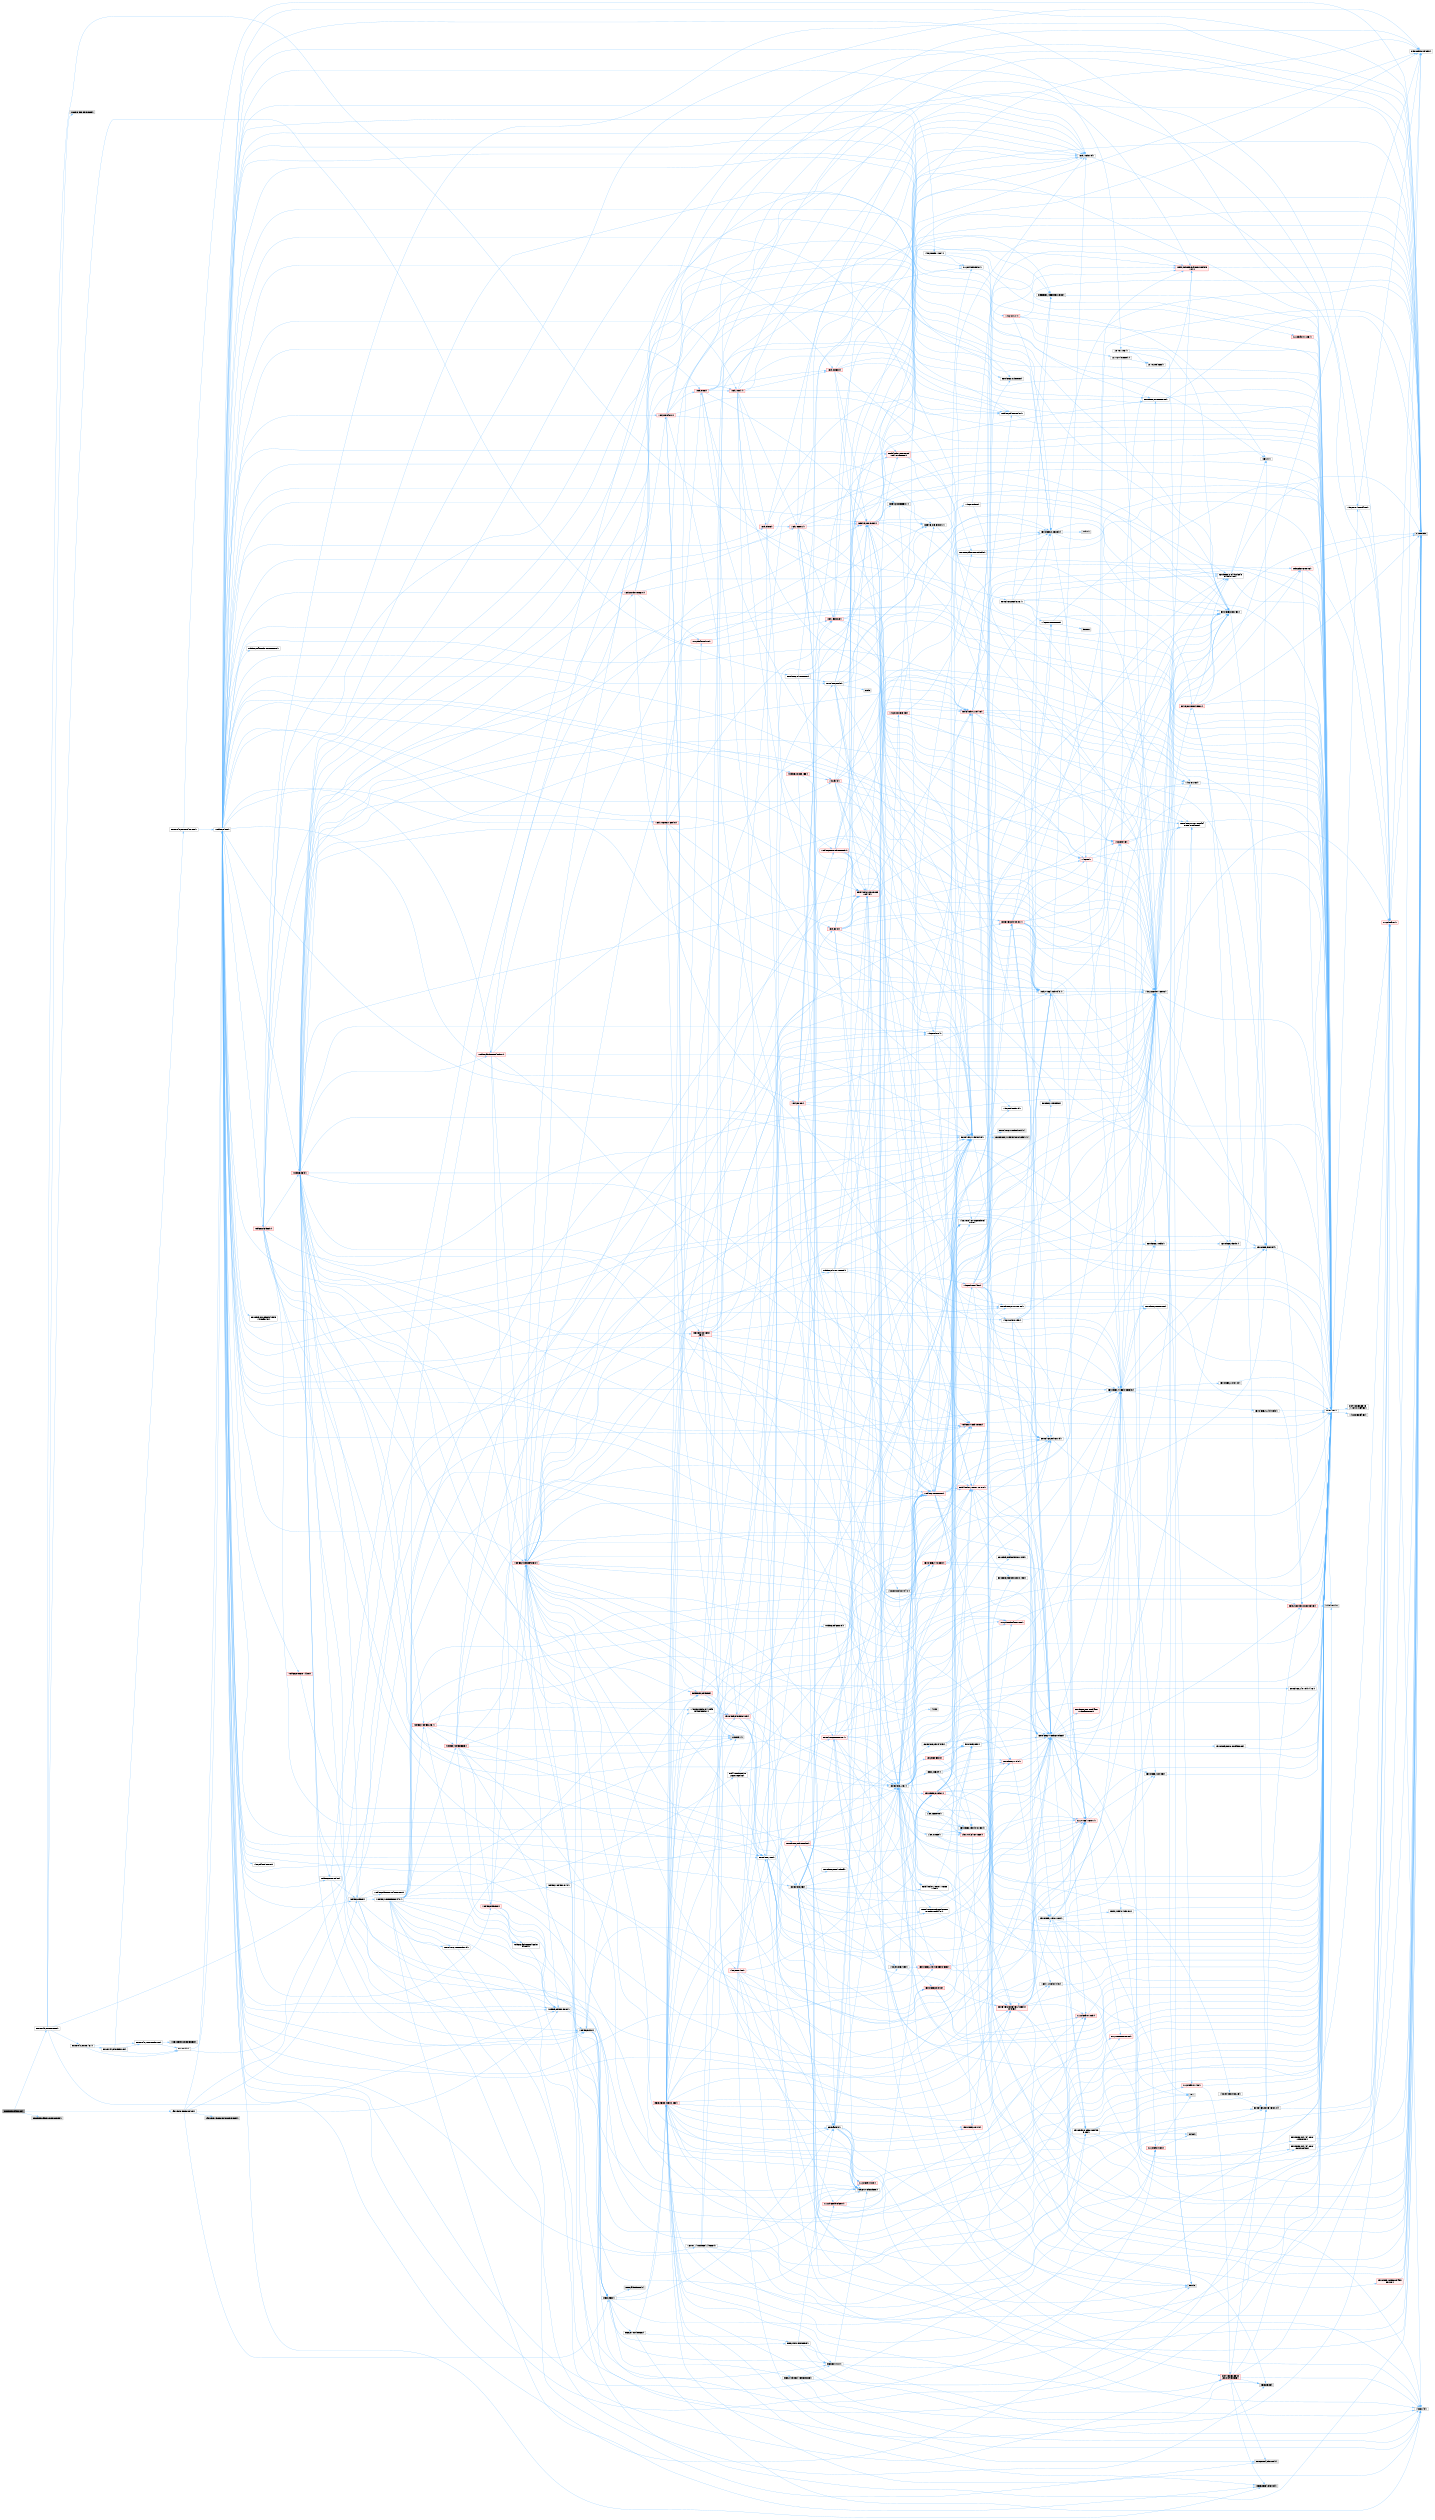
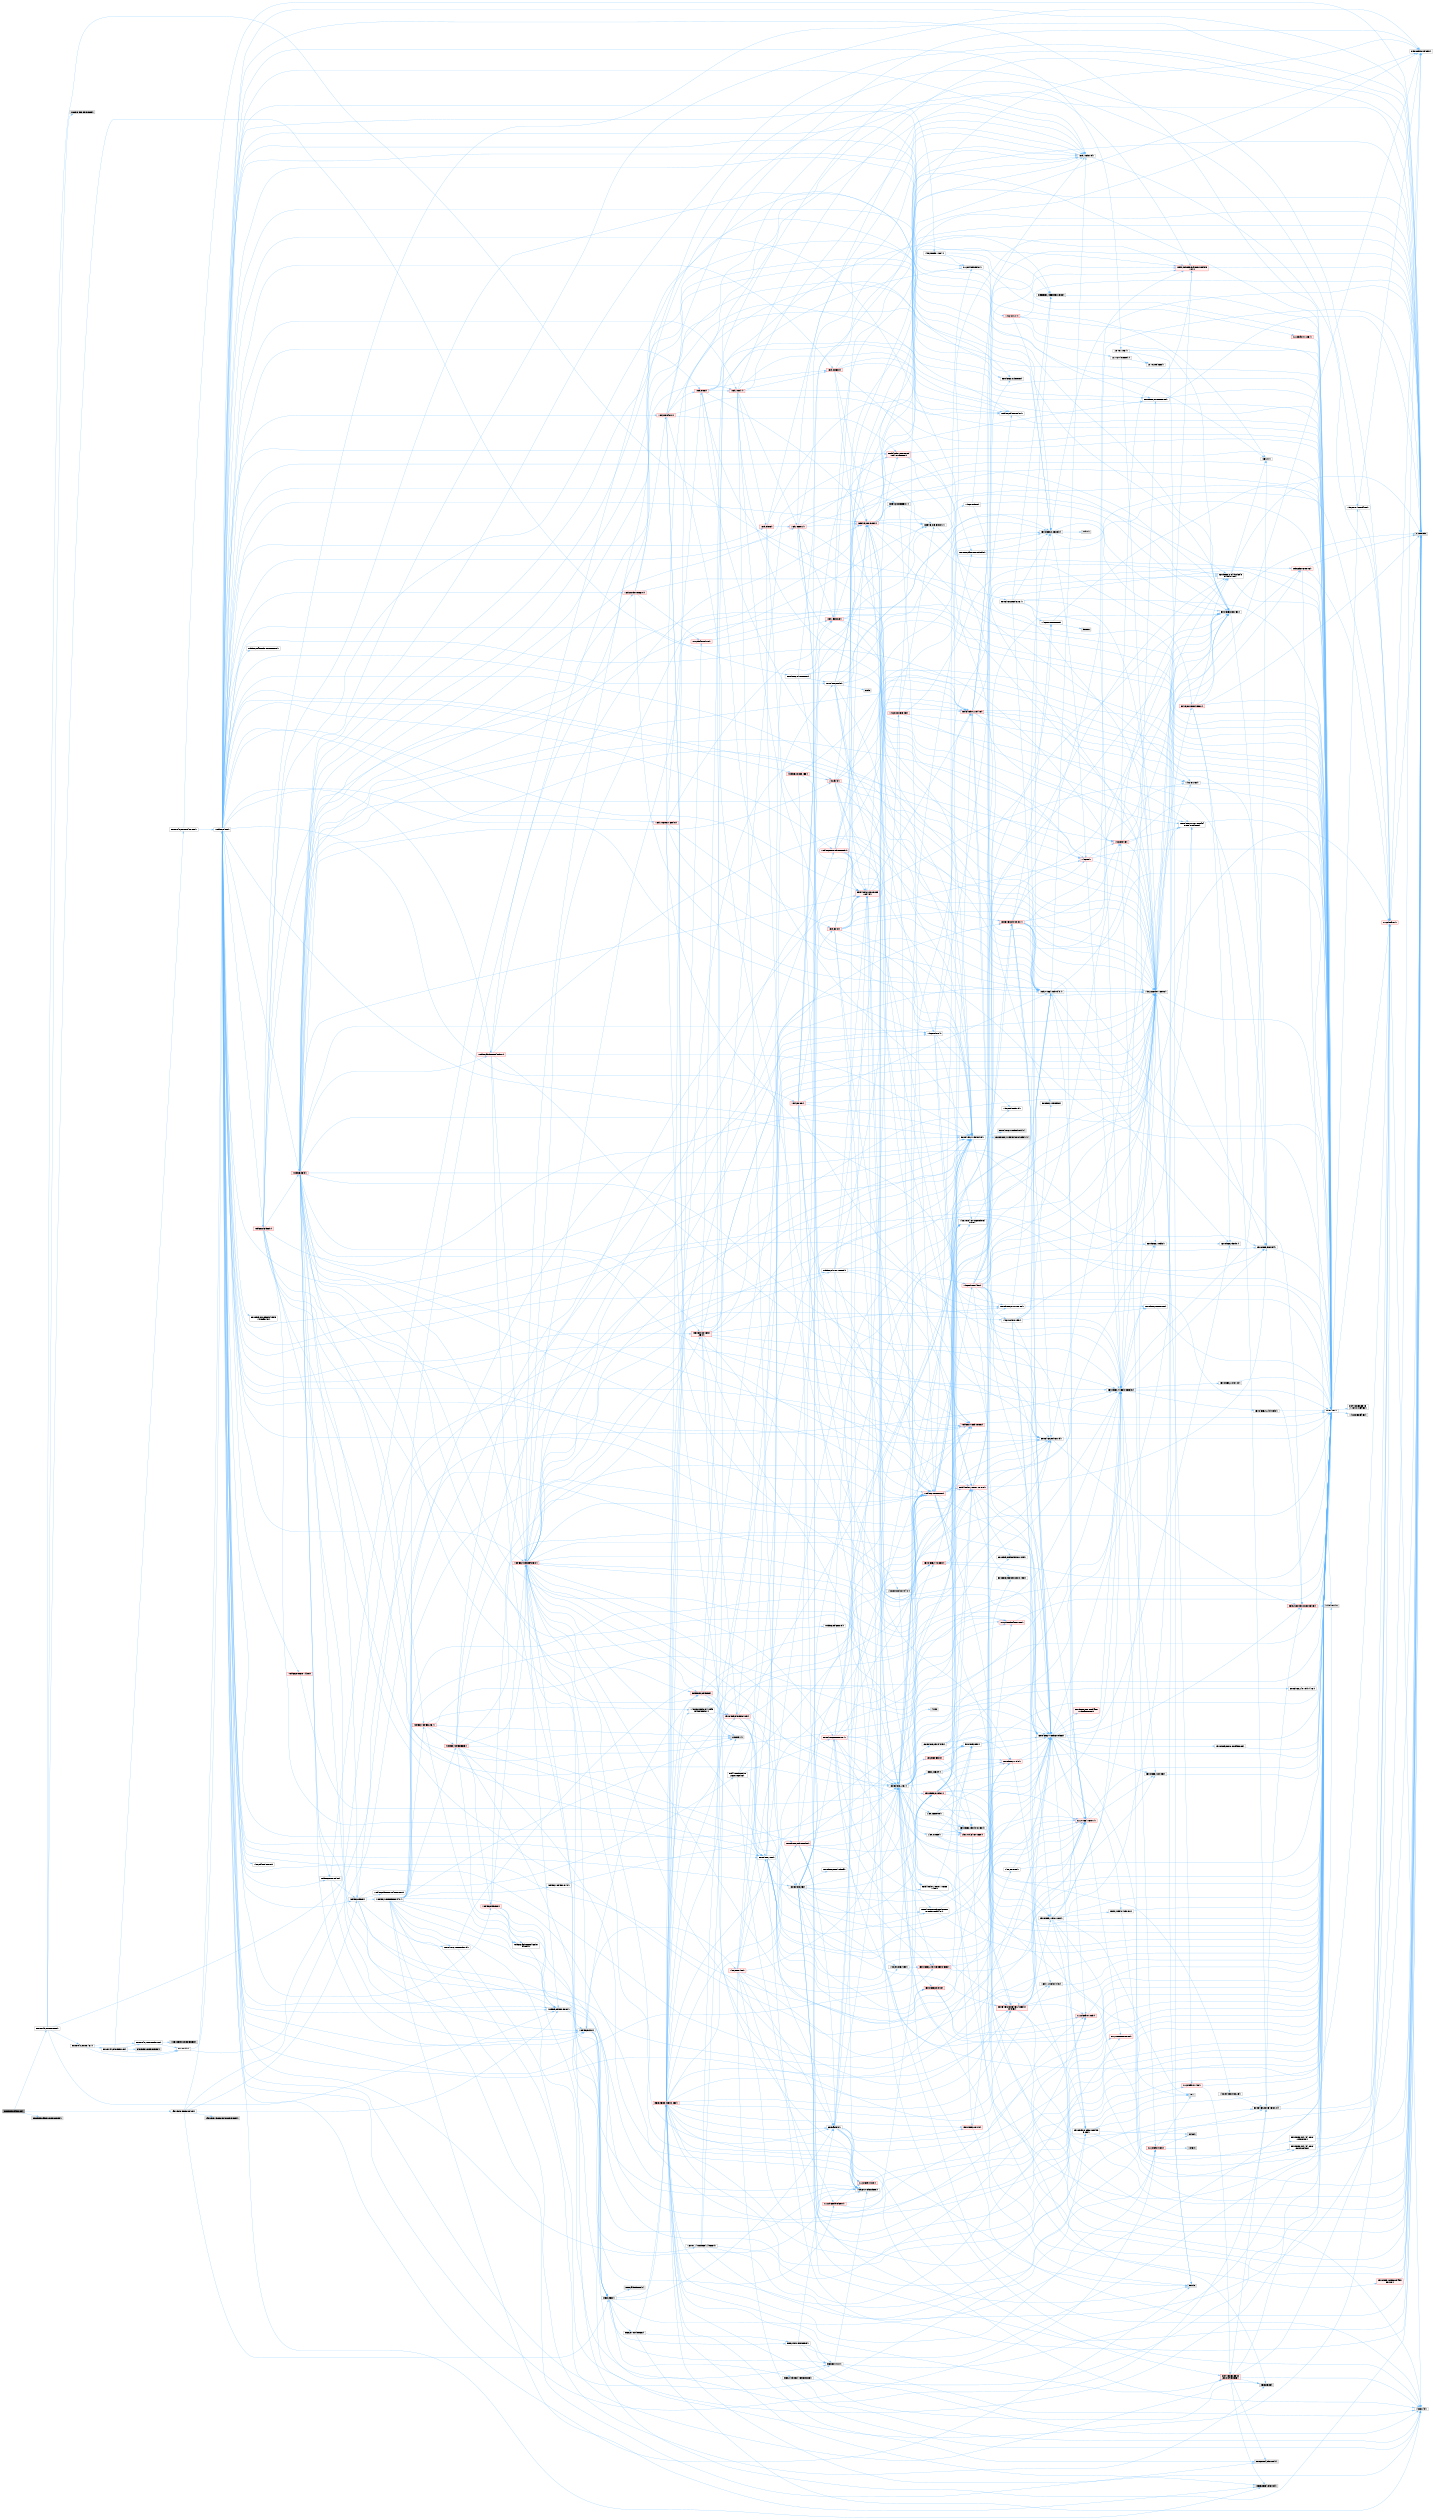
node "Algo/Reverse.h": added
node "SharedStruct.generated.h": added
node "wchar.h": added
